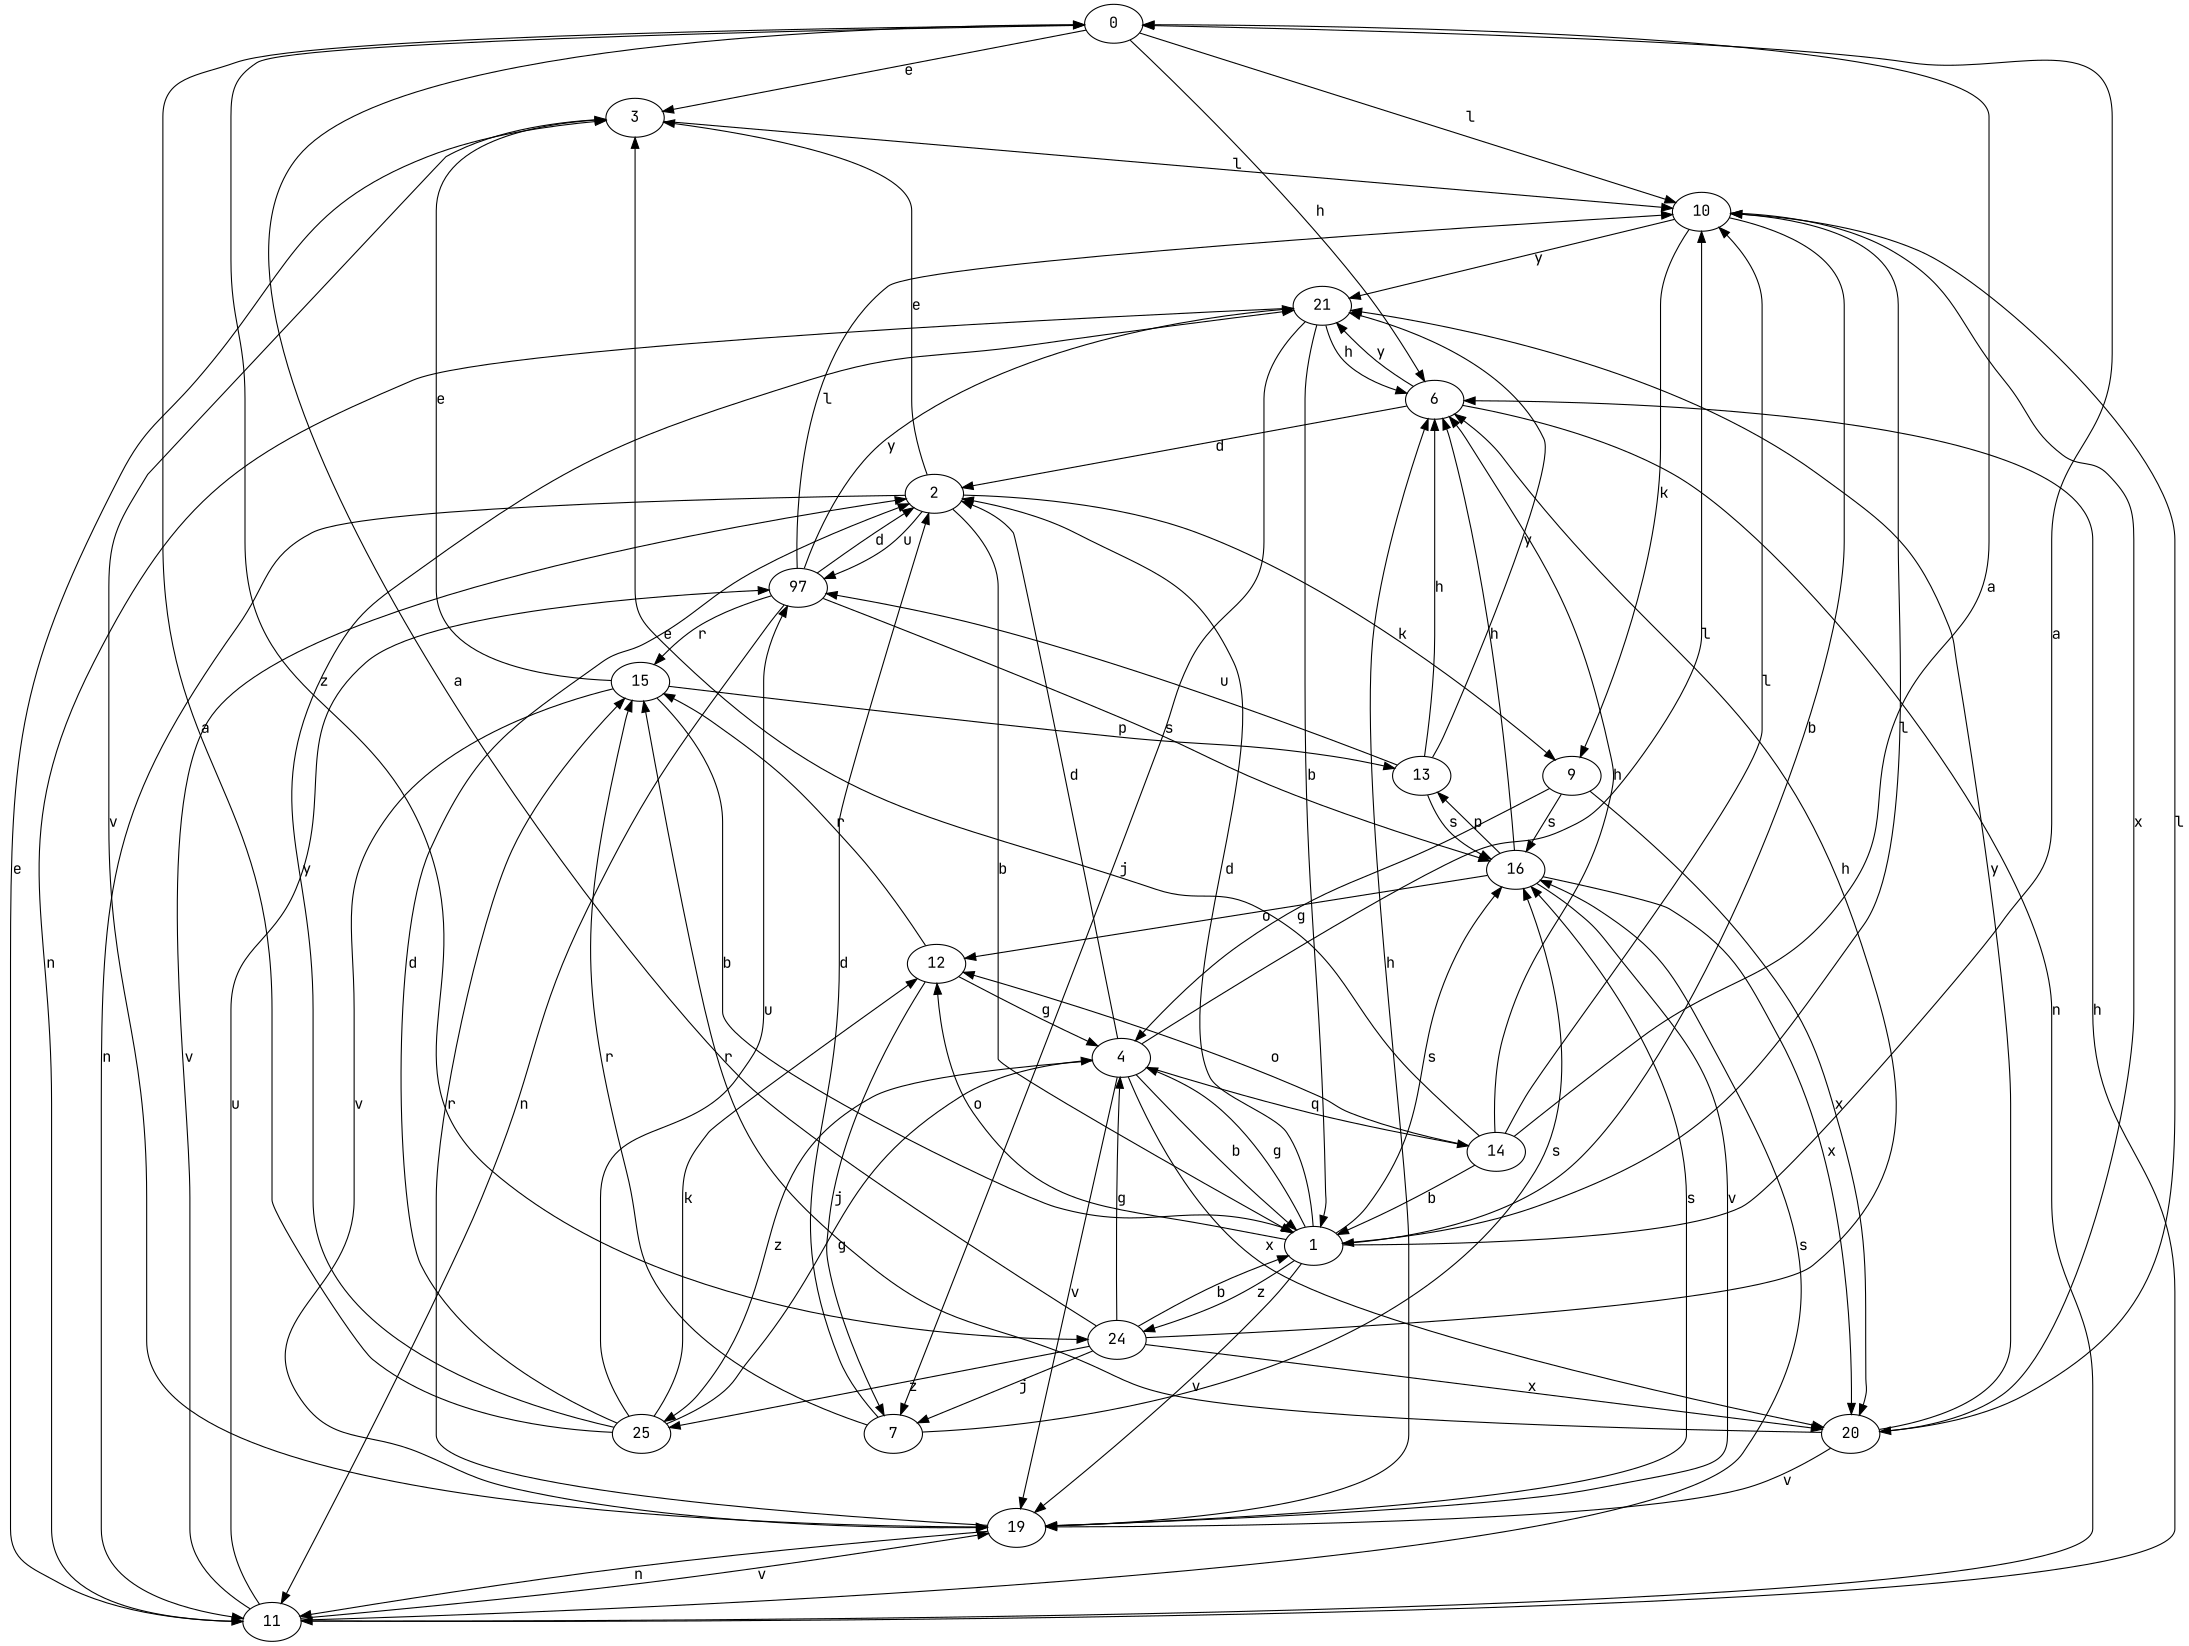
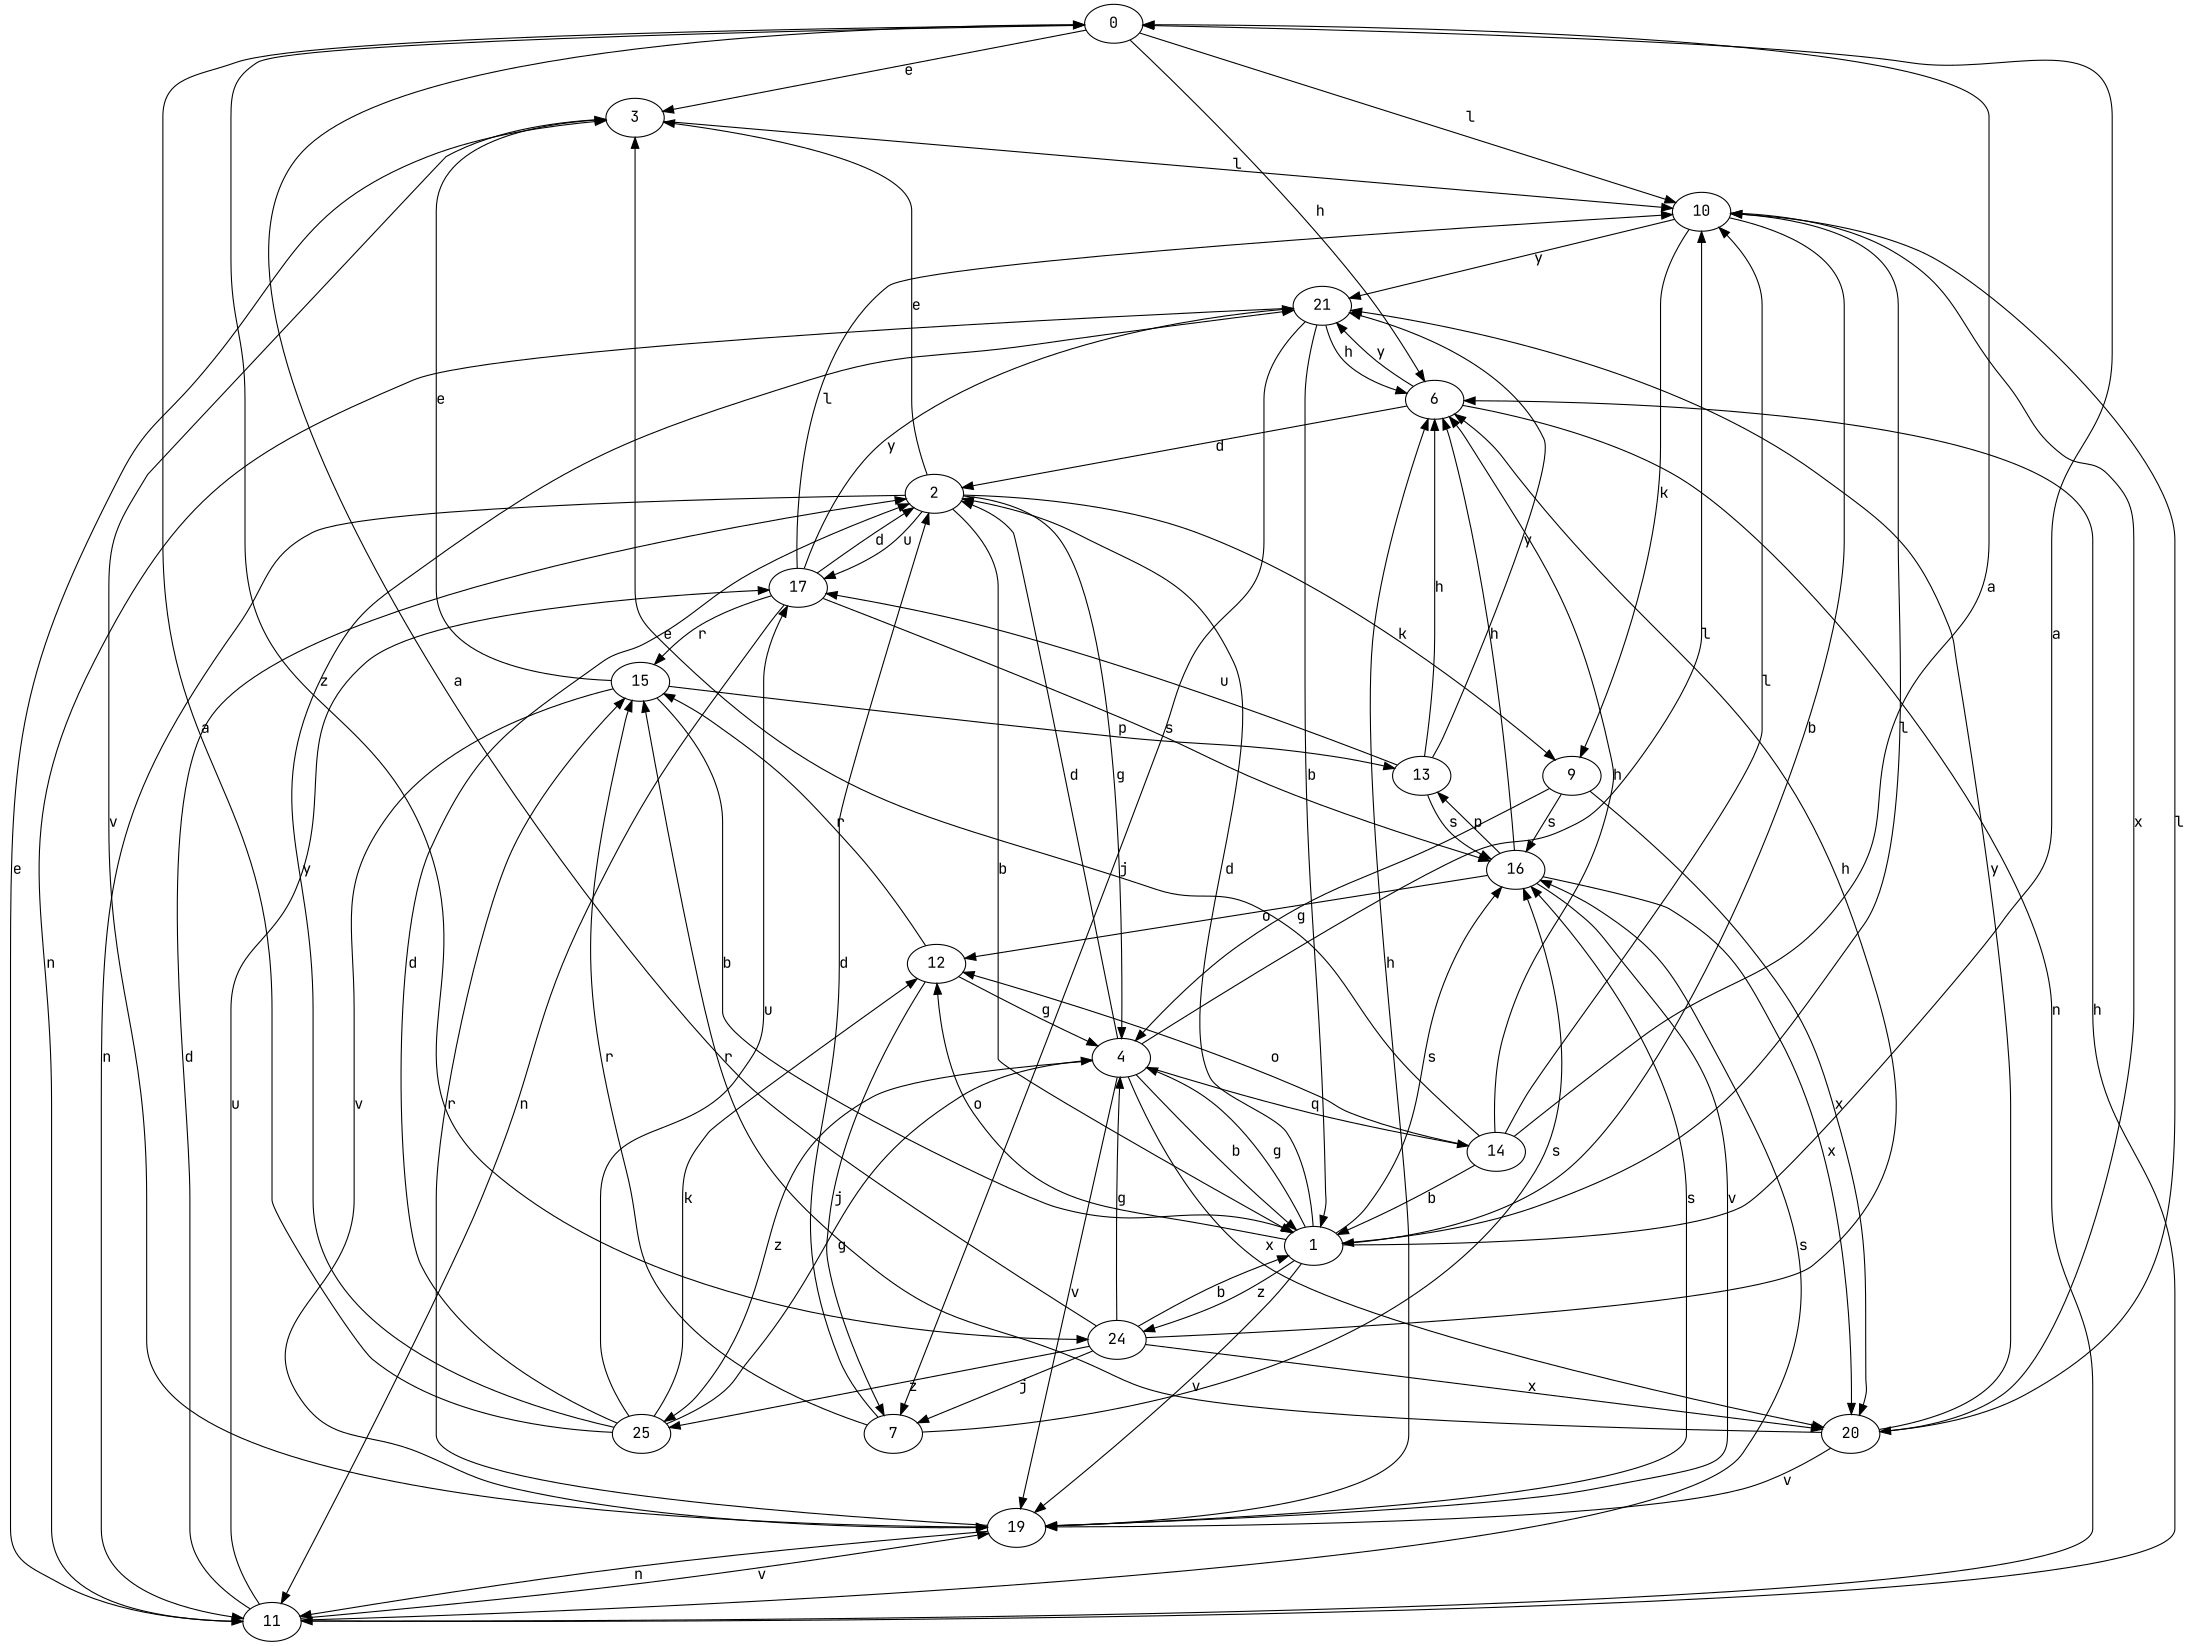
node "97": label "97" -> "17"
edge "2" -> "4": added, label "g"
edge "11" -> "2": label "v" -> "d"
